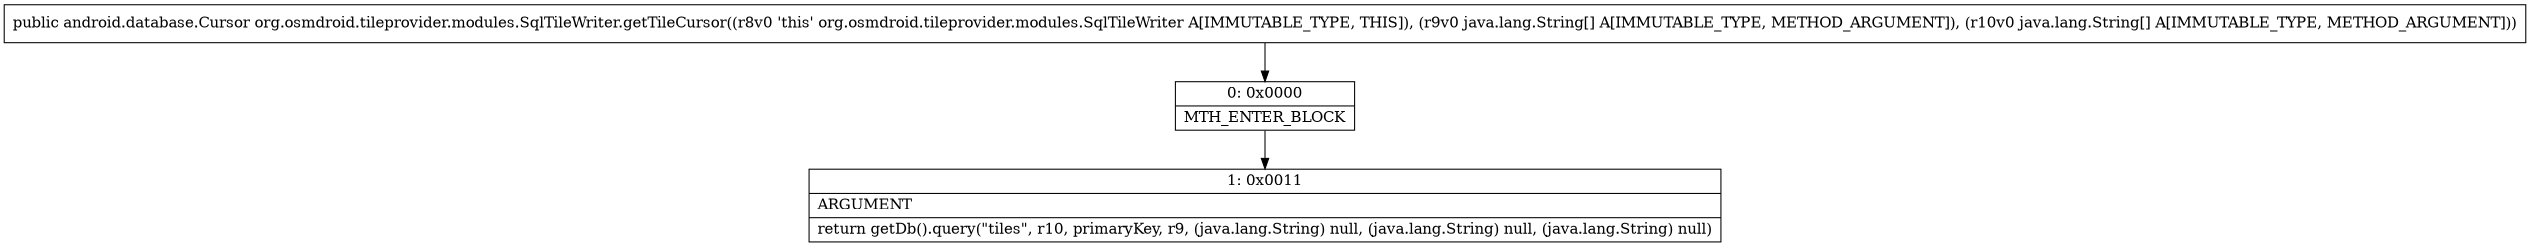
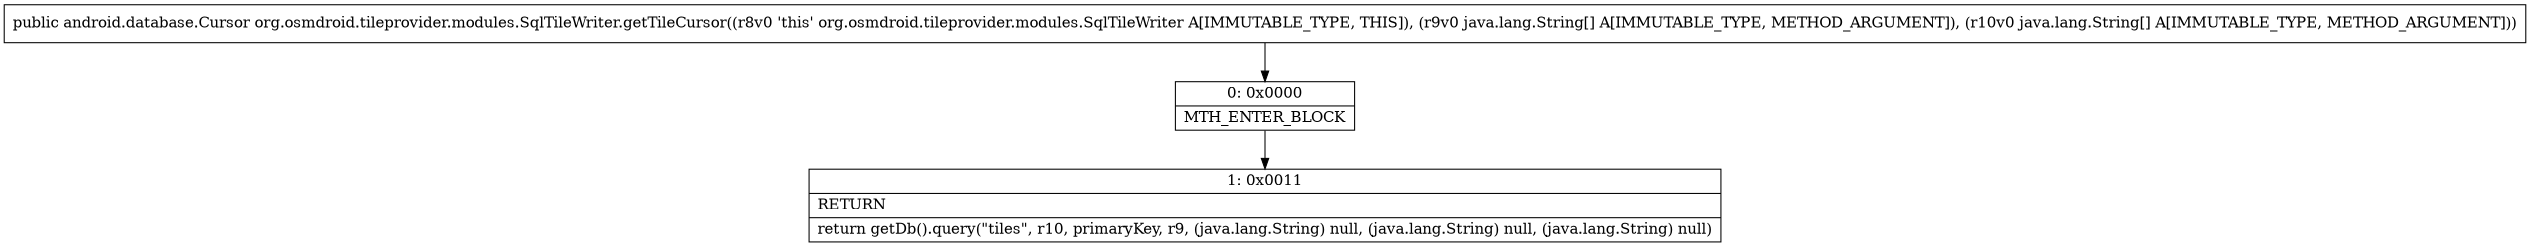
node "1: 0x0011": text "ARGUMENT" -> "RETURN"
